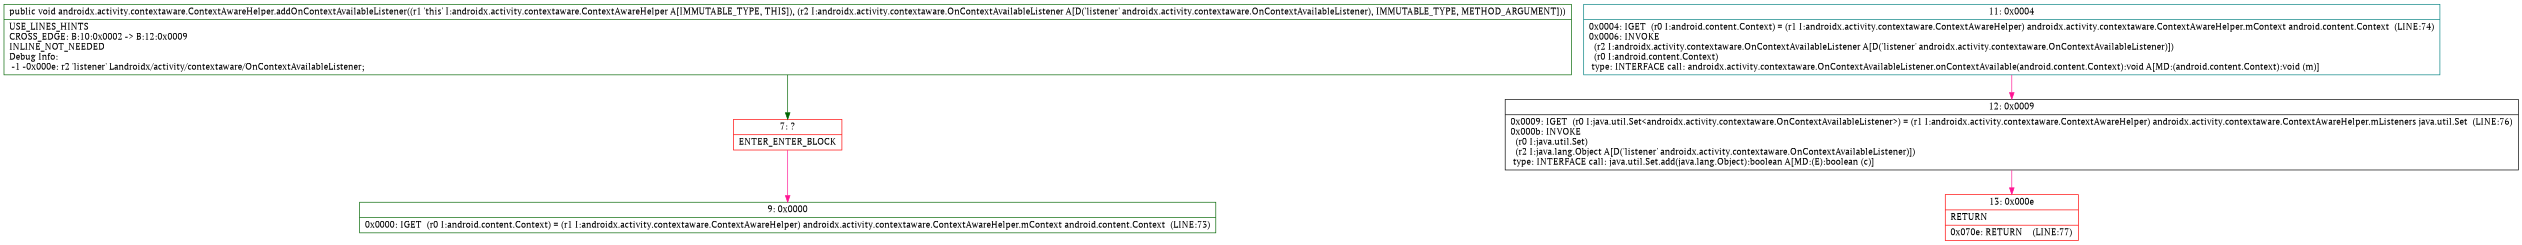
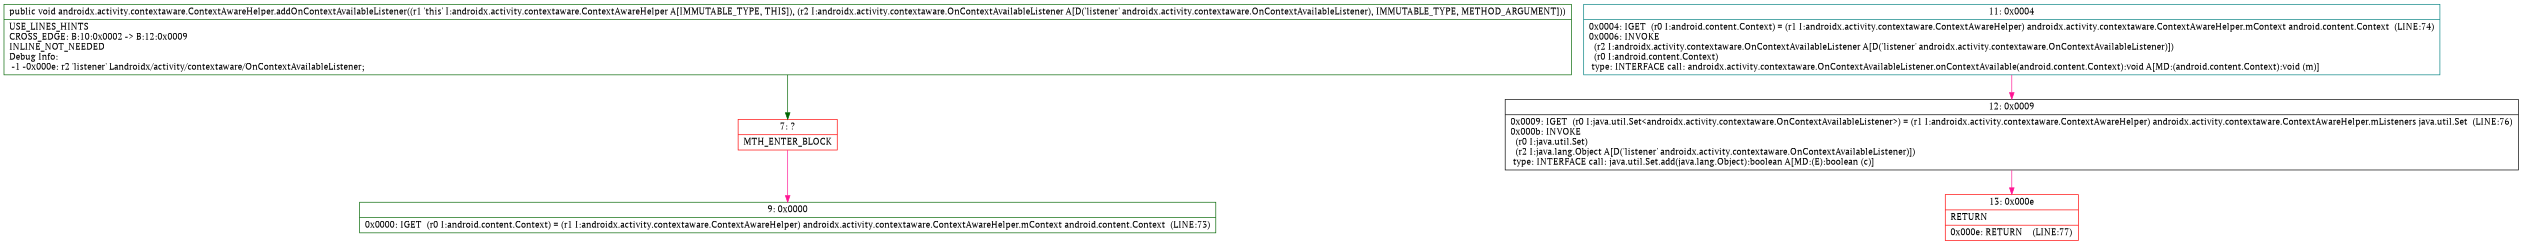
node "7: ?": text "ENTER_ENTER_BLOCK" -> "MTH_ENTER_BLOCK"
node "13: 0x000e": text "0x070e: RETURN    (LINE:77)" -> "0x000e: RETURN    (LINE:77)"
